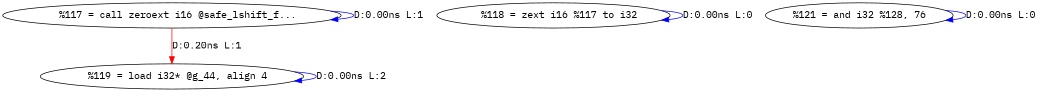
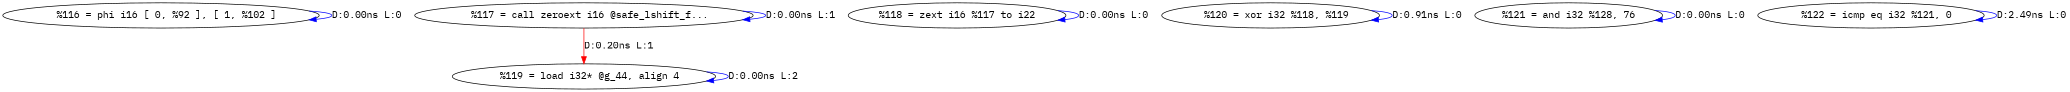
node "%116 = phi i16 [ 0, %92 ], [ 1, %102 ]": added
node "%118 = zext i16 %117 to i32": label "%118 = zext i16 %117 to i32" -> "%118 = zext i16 %117 to i22"
node "%120 = xor i32 %118, %119": added
node "%122 = icmp eq i32 %121, 0": added
